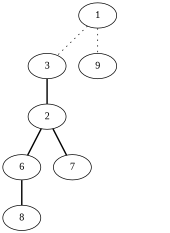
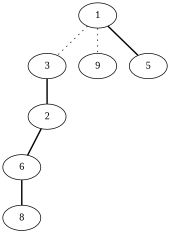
node "5": added
node "7": removed
